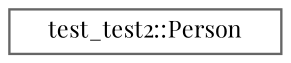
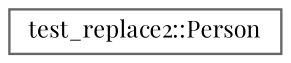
node "test_test2::Person": label "test_test2::Person" -> "test_replace2::Person"
